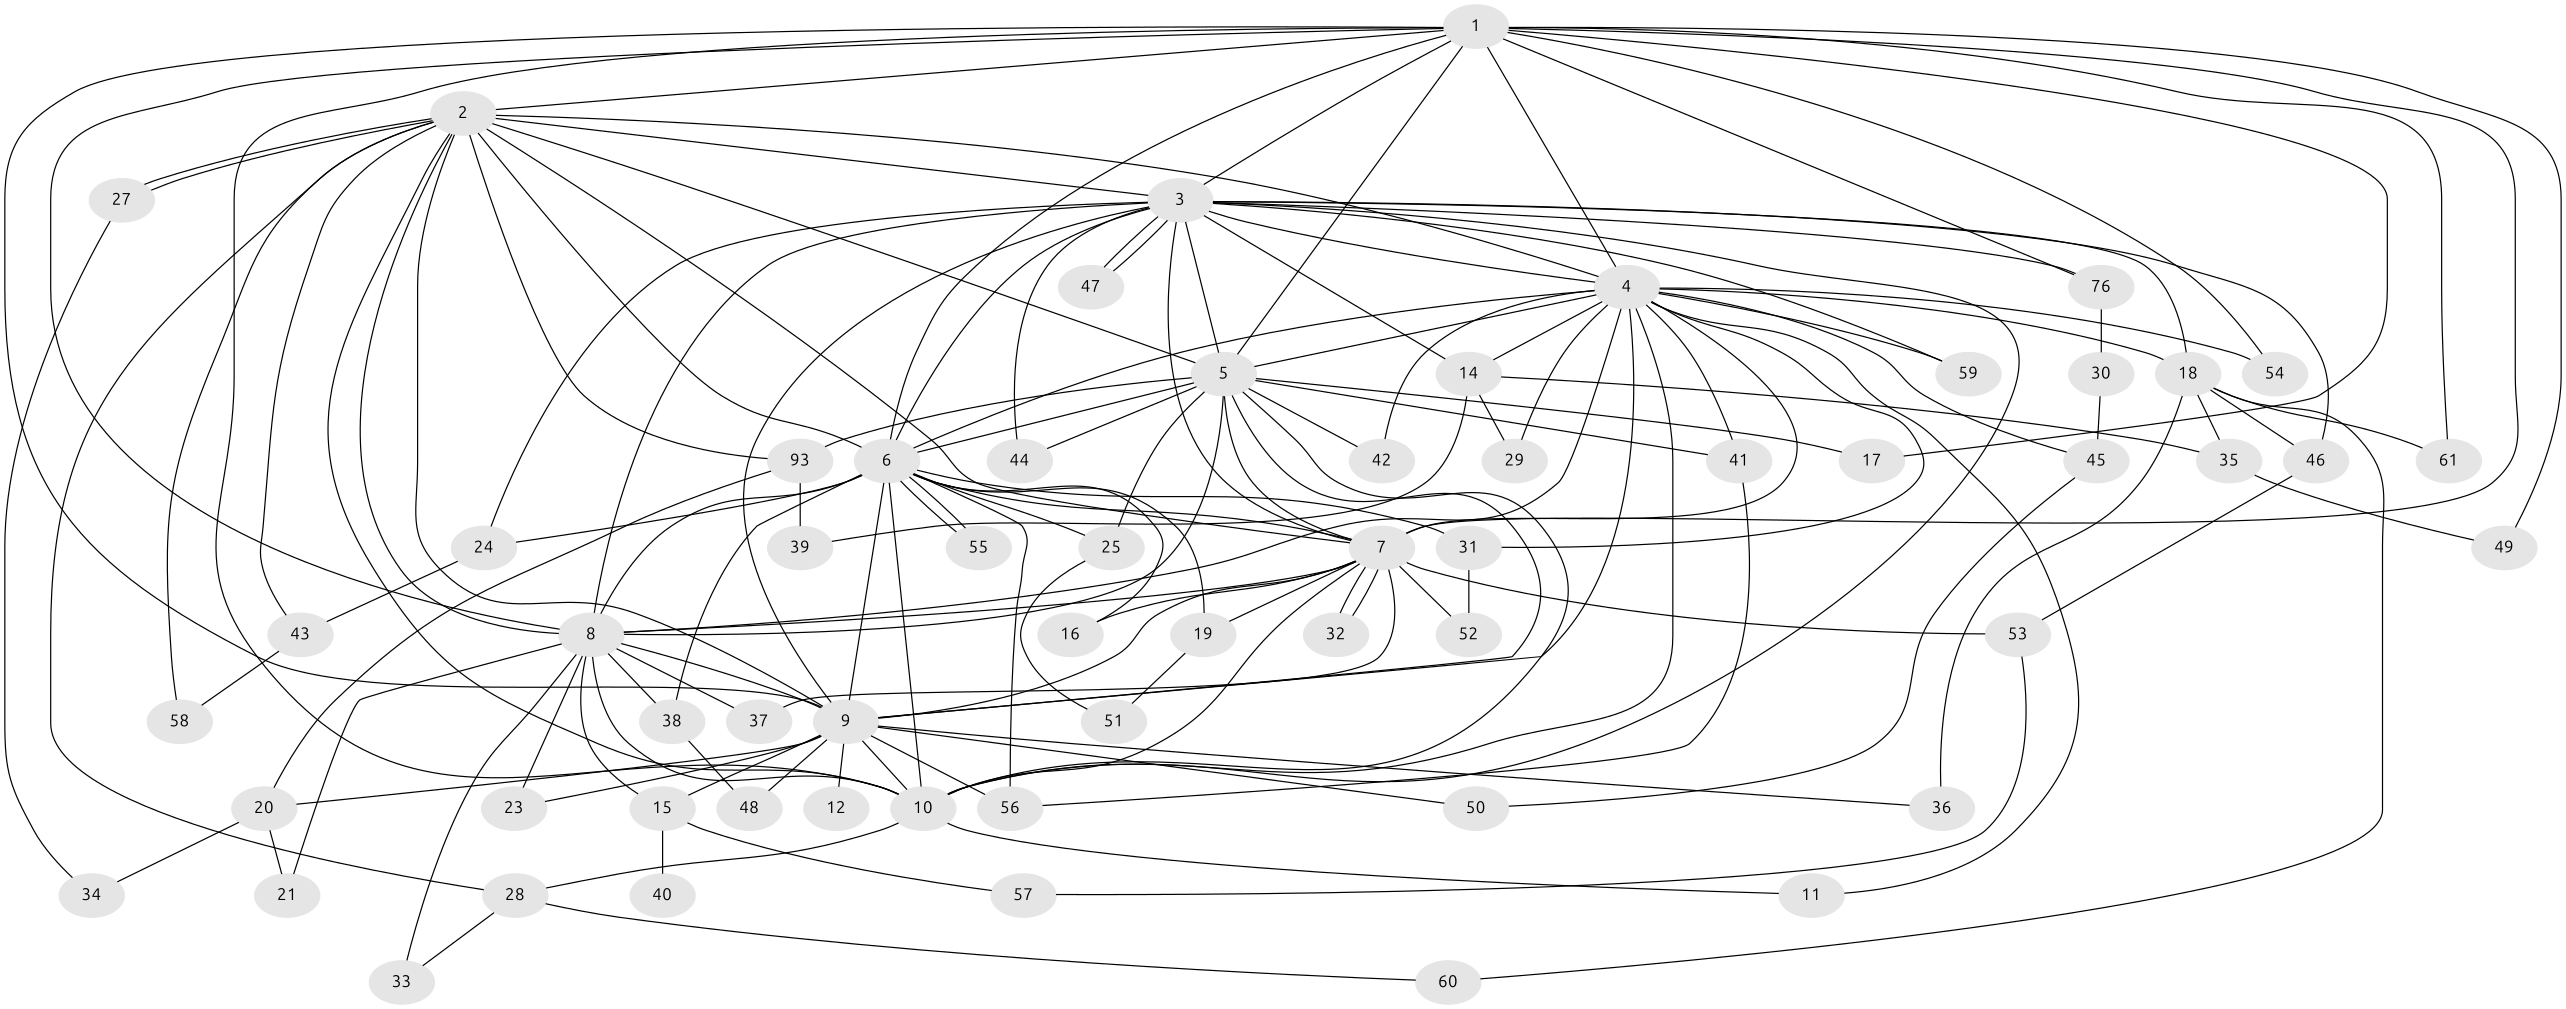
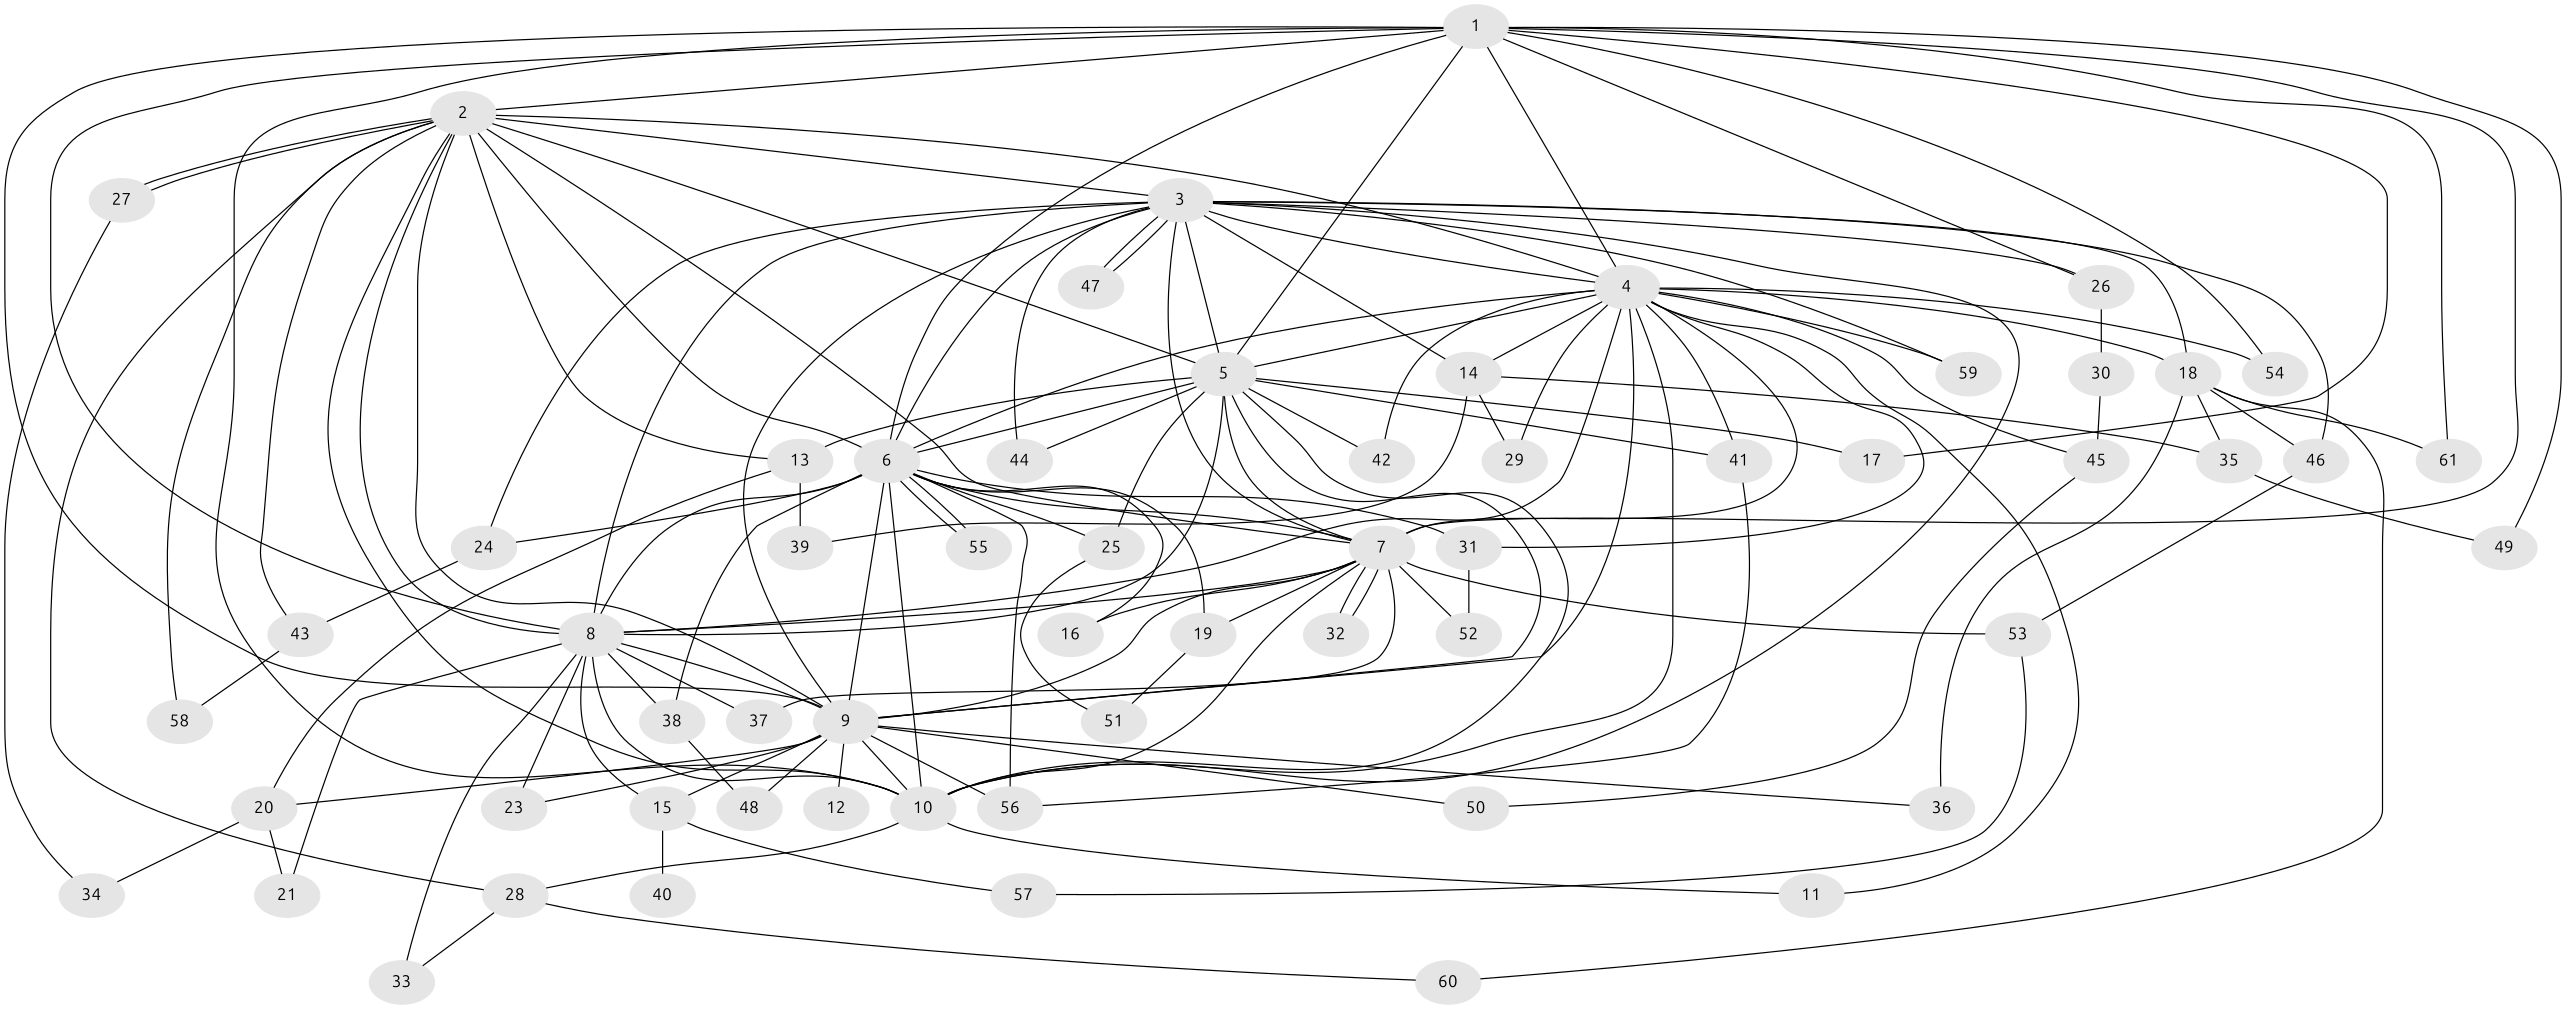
edge "1" -- "3": removed
node "76": label "76" -> "26"
node "93": label "93" -> "13"
